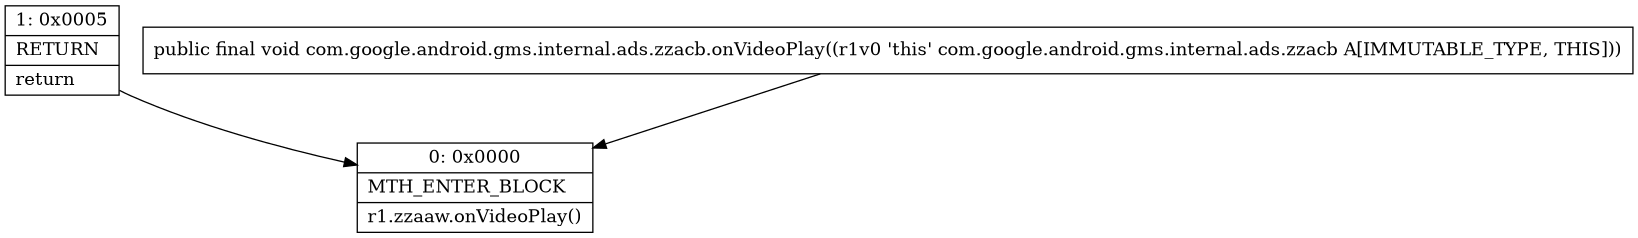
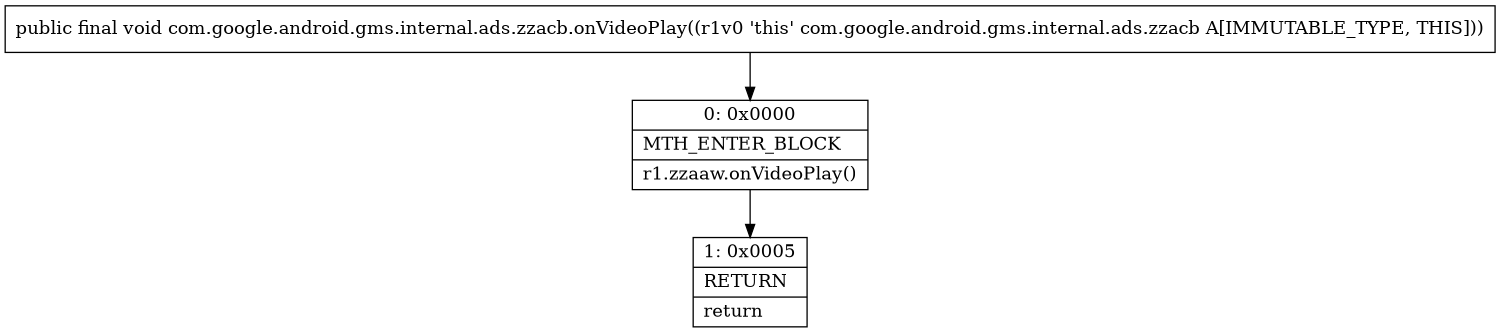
edge "1: 0x0005" -> "0: 0x0000": reversed
